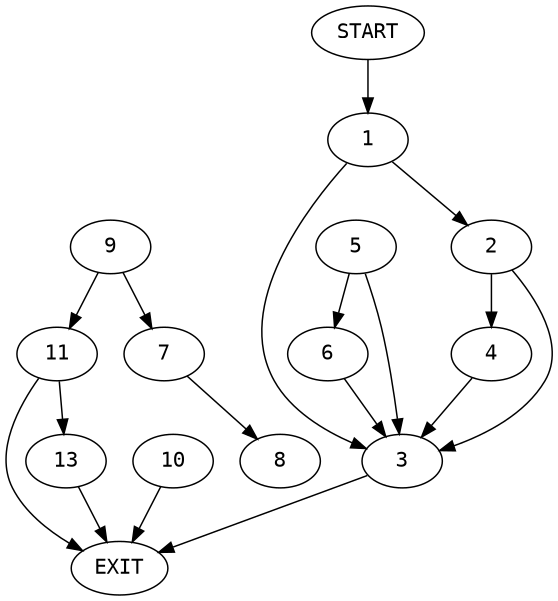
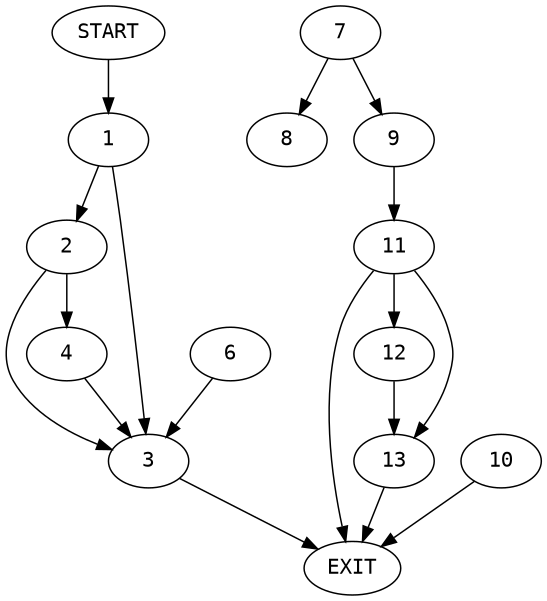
node "5": removed
edge "9" -> "7": reversed
node "12": added
